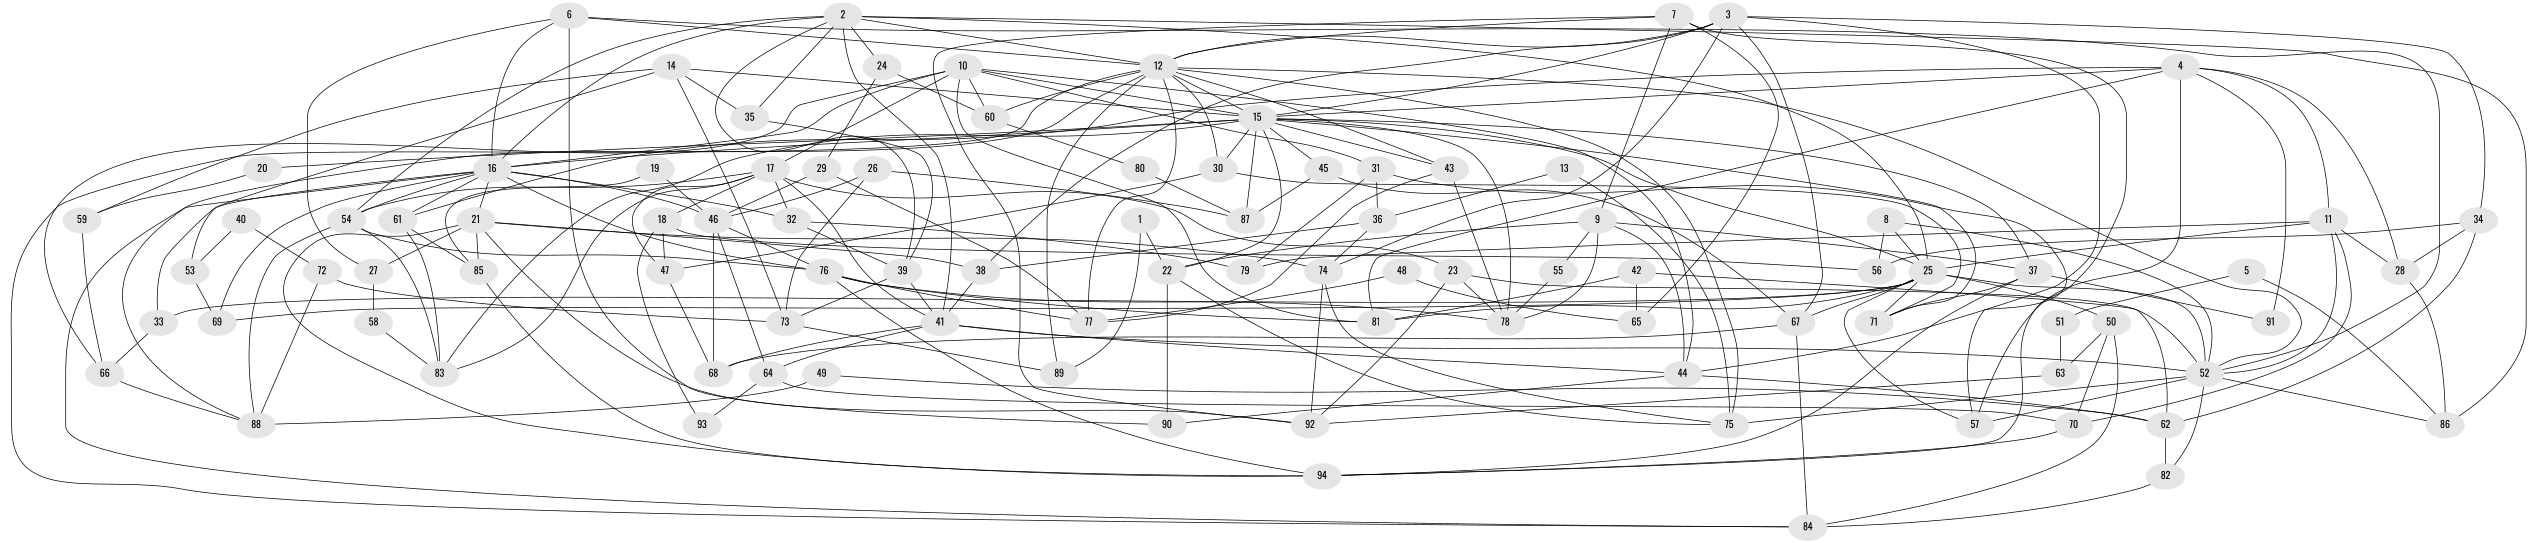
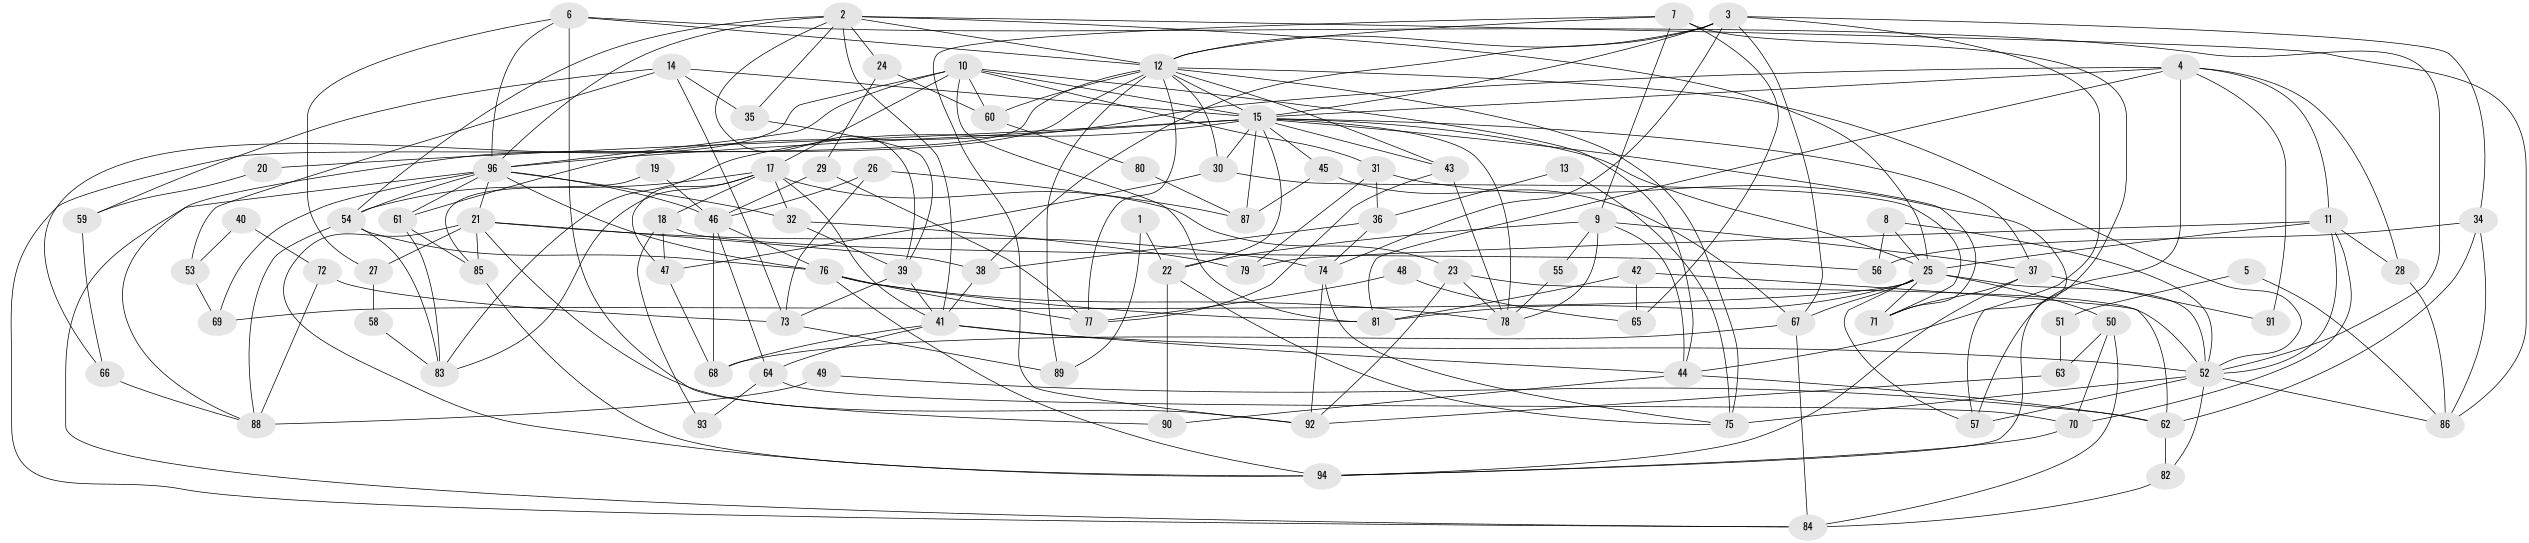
node "16": label "16" -> "96"
edge "34" -- "28": now "34" -- "86"
node "33": removed
